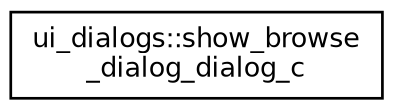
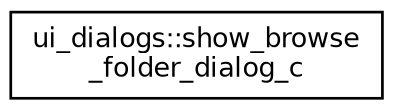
node "ui_dialogs::show_browse _dialog_dialog_c": label "ui_dialogs::show_browse _dialog_dialog_c" -> "ui_dialogs::show_browse _folder_dialog_c"
